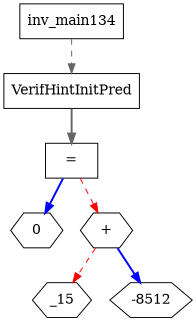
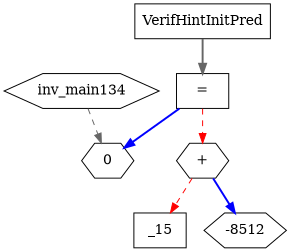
node "inv_main134": shape box -> hexagon
edge "inv_main134" -> "VerifHintInitPred": now "inv_main134" -> "0"
node "_15": shape hexagon -> box
